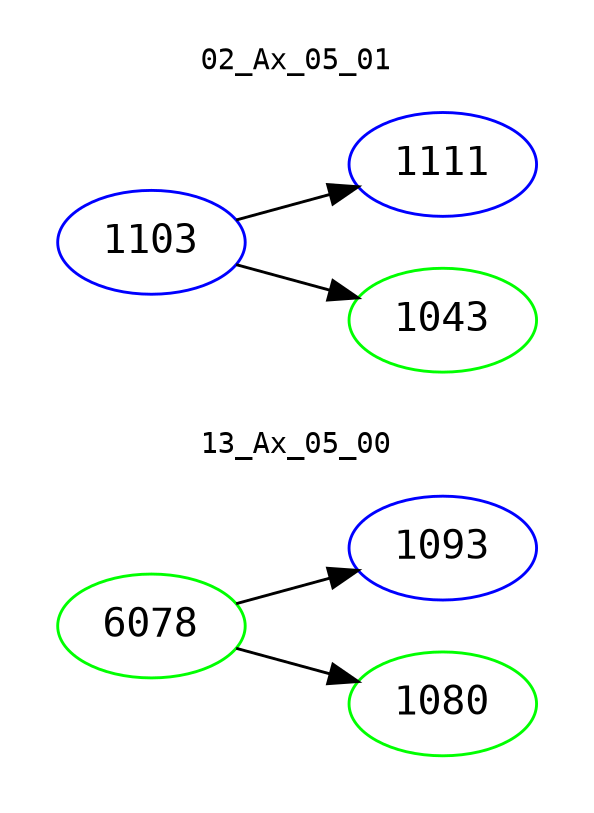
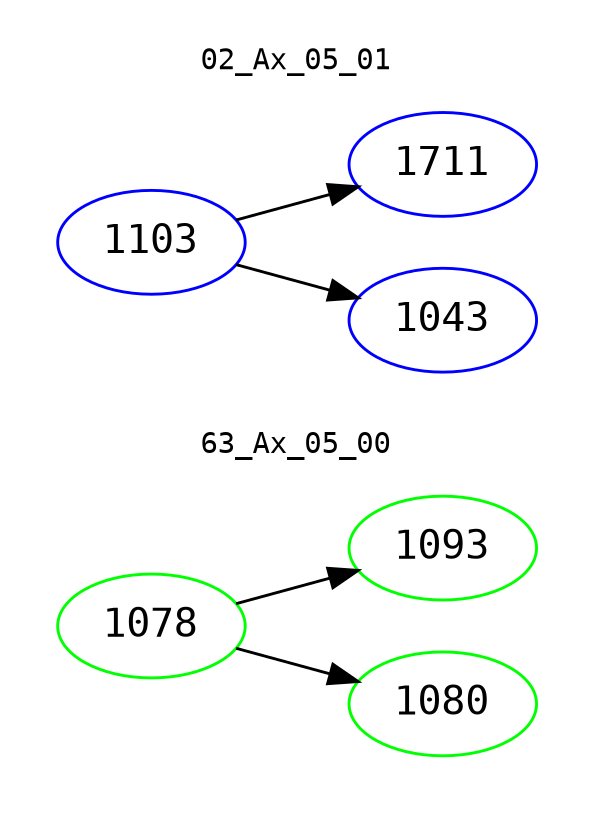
node "1111": label "1111" -> "1711"
node "1043": color green -> blue
cluster "13_Ax_05_00": label "13_Ax_05_00" -> "63_Ax_05_00"
node "1093": color blue -> green
node "6078": label "6078" -> "1078"
